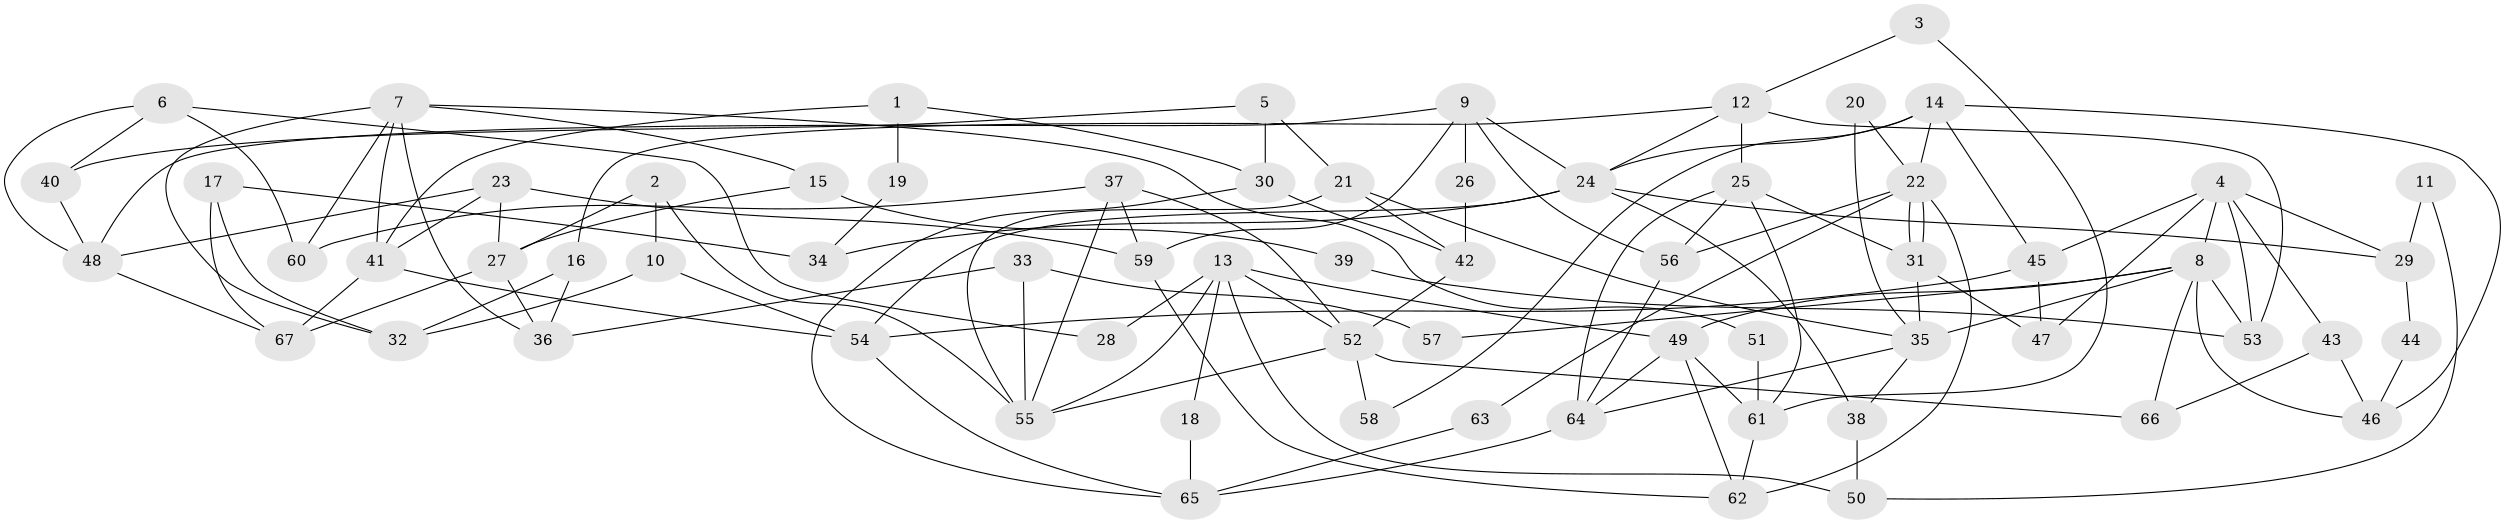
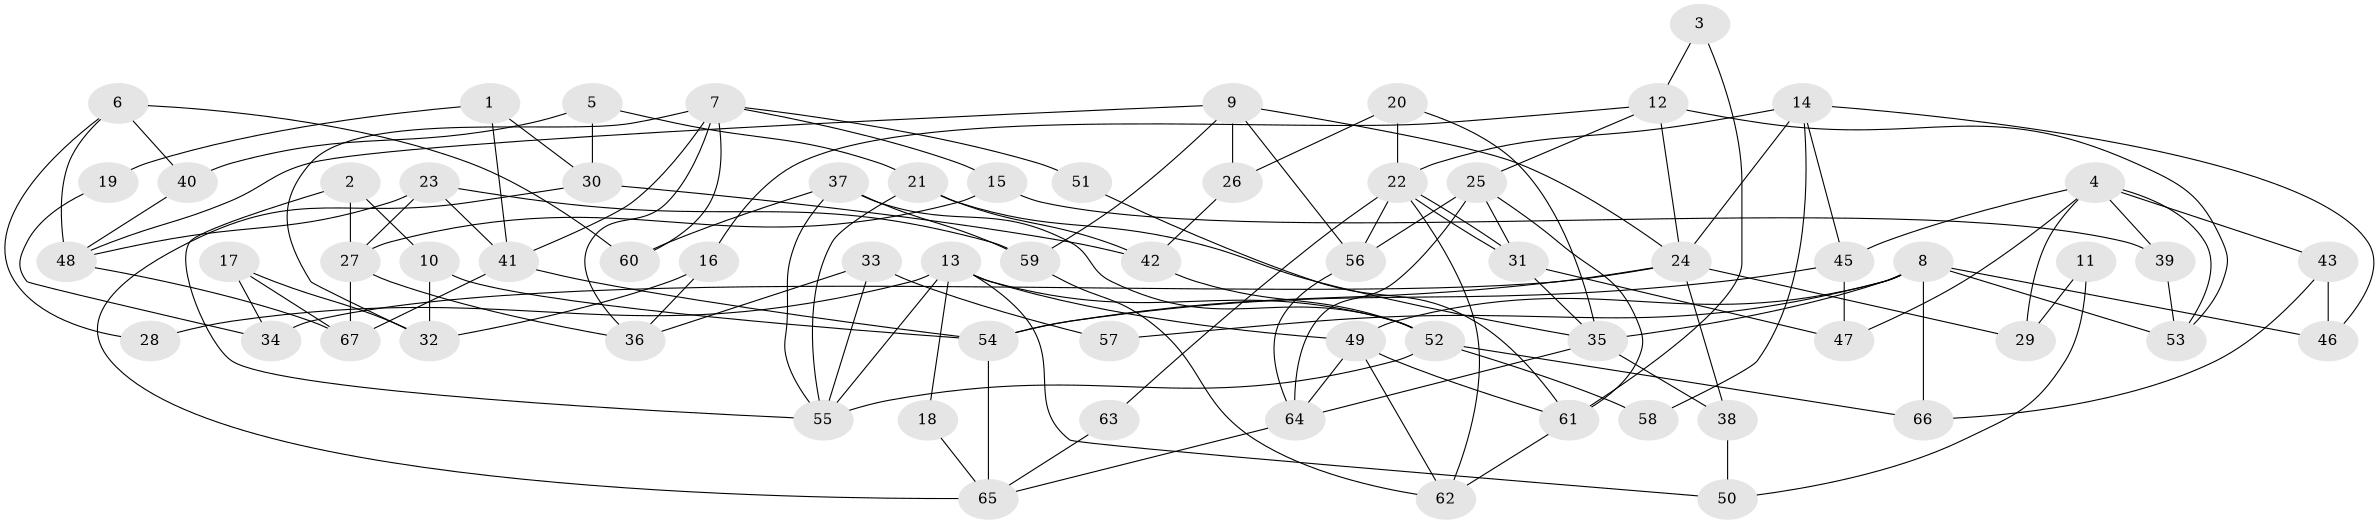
edge "20" -- "26": added
edge "4" -- "8": now "4" -- "39"
node "44": removed
